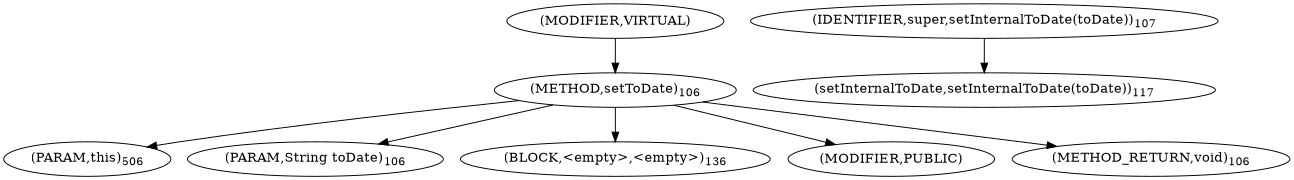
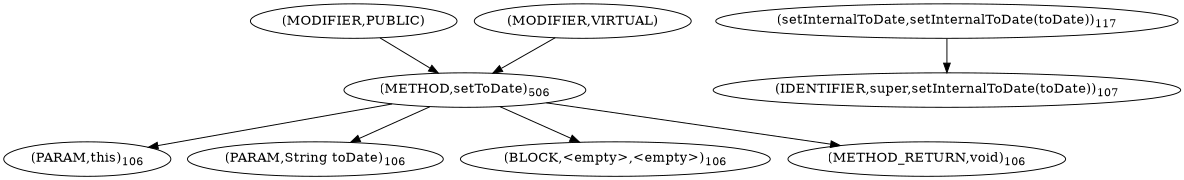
edge "(IDENTIFIER,super,setInternalToDate(toDate))" -> "(setInternalToDate,setInternalToDate(toDate))": reversed
node "(METHOD,setToDate)": text "106" -> "506"
edge "(METHOD,setToDate)" -> "(MODIFIER,PUBLIC)": reversed
node "(PARAM,this)": text "506" -> "106"
node "(BLOCK,<empty>,<empty>)": text "136" -> "106"
